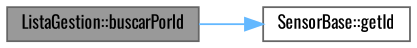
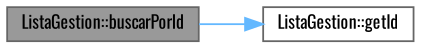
node "SensorBase::getId": label "SensorBase::getId" -> "ListaGestion::getId"
